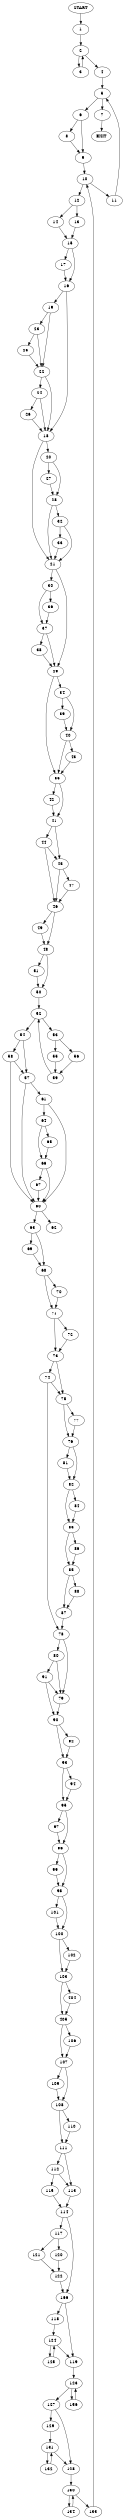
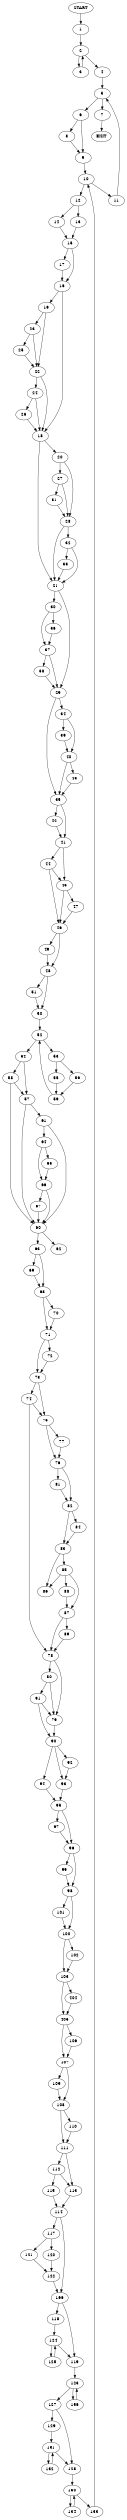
node "31": added
edge "86" -> "85": reversed
node "89": added
edge "93" -> "94": now "90" -> "94"
